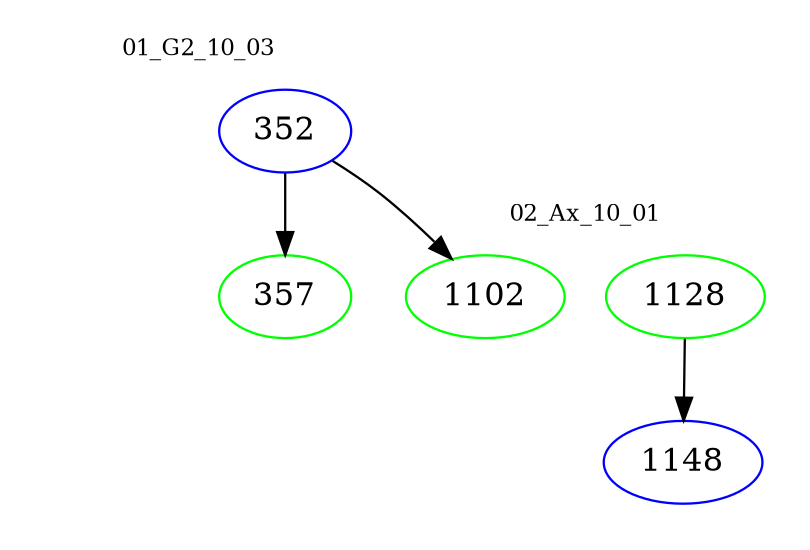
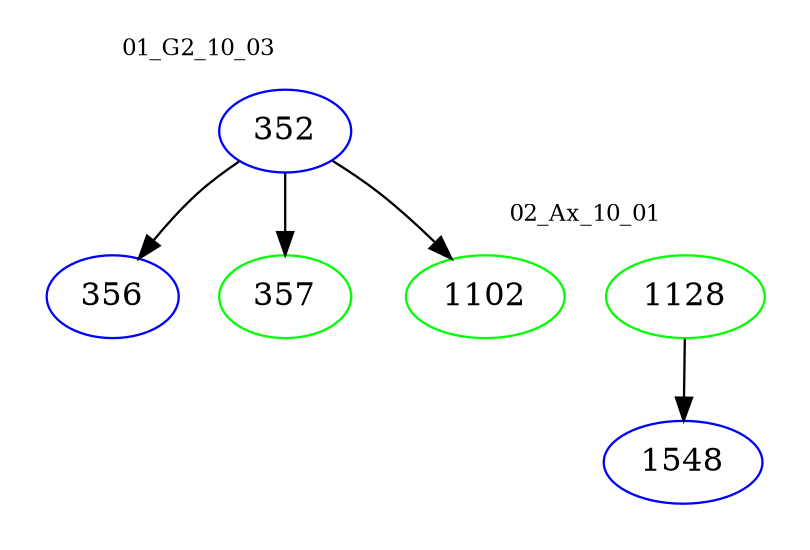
node "356": added
node "1148": label "1148" -> "1548"
